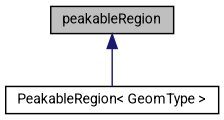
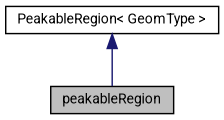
edge "PeakableRegion< GeomType >" -> "peakableRegion": reversed
